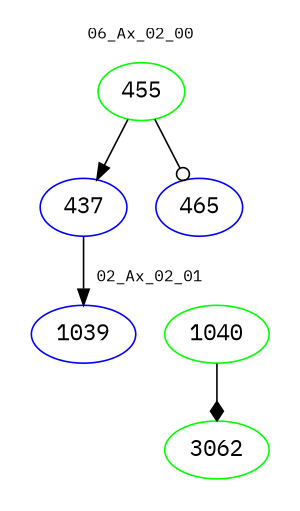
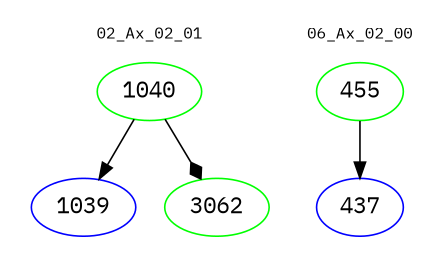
node "465": removed
edge "437" -> "1039": now "1040" -> "1039"
